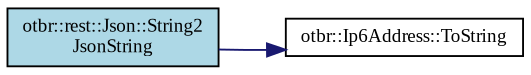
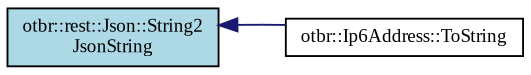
edge "otbr::rest::Json::String2 JsonString" -> "otbr::Ip6Address::ToString": reversed
